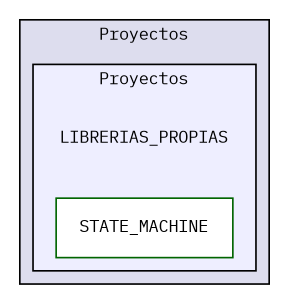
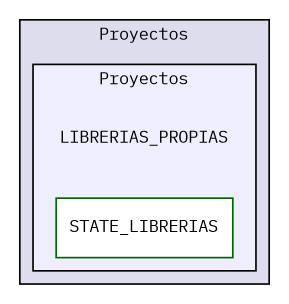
node "STATE_MACHINE": label "STATE_MACHINE" -> "STATE_LIBRERIAS"
